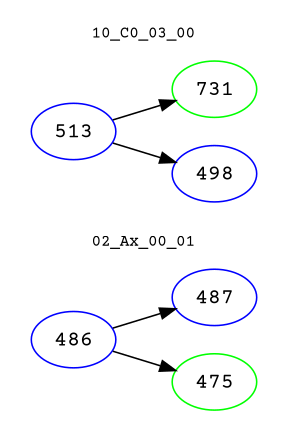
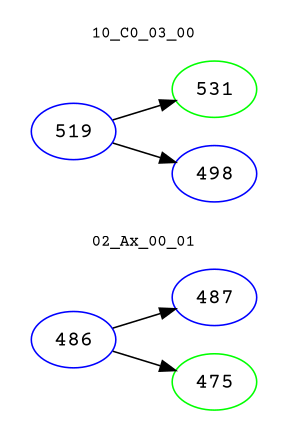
node "731": label "731" -> "531"
node "513": label "513" -> "519"
